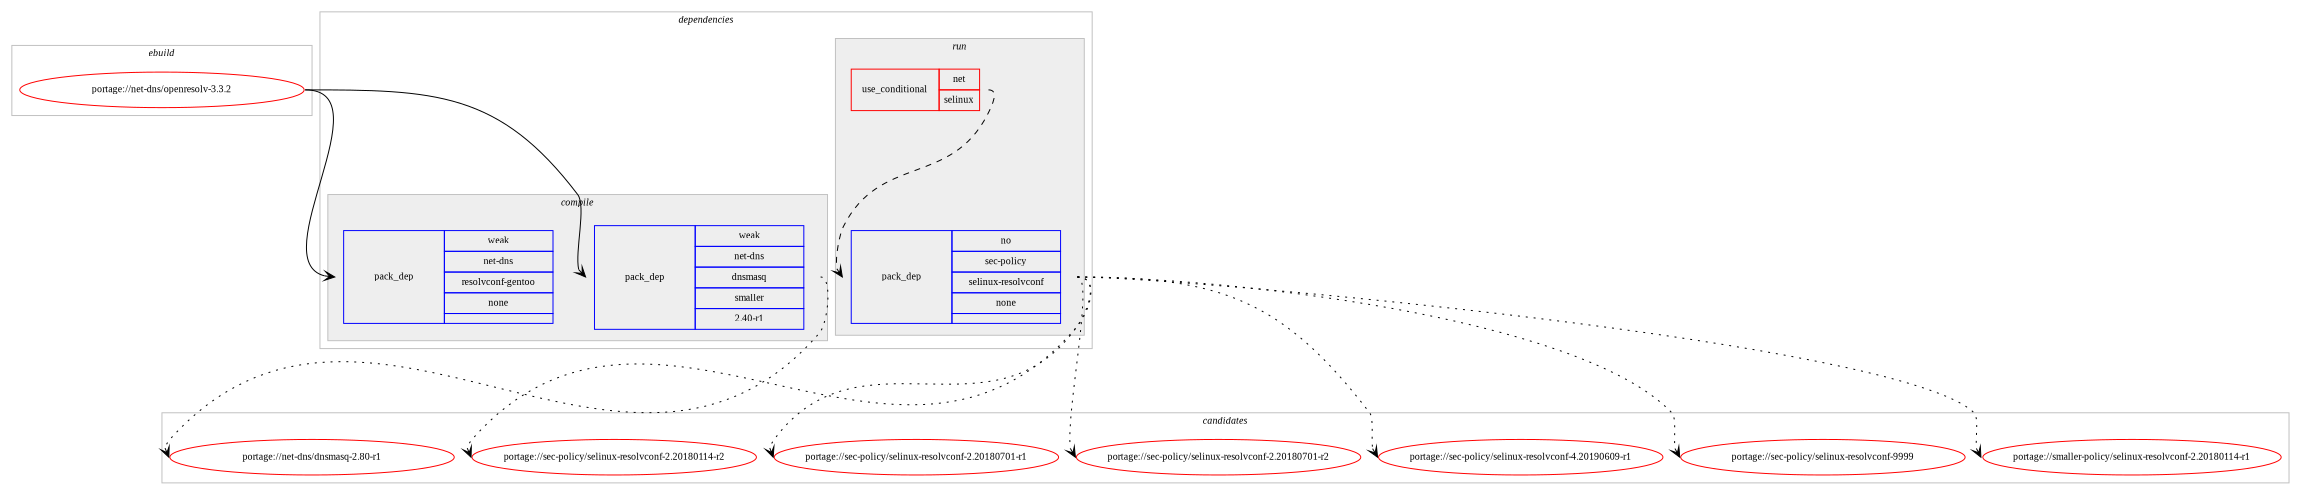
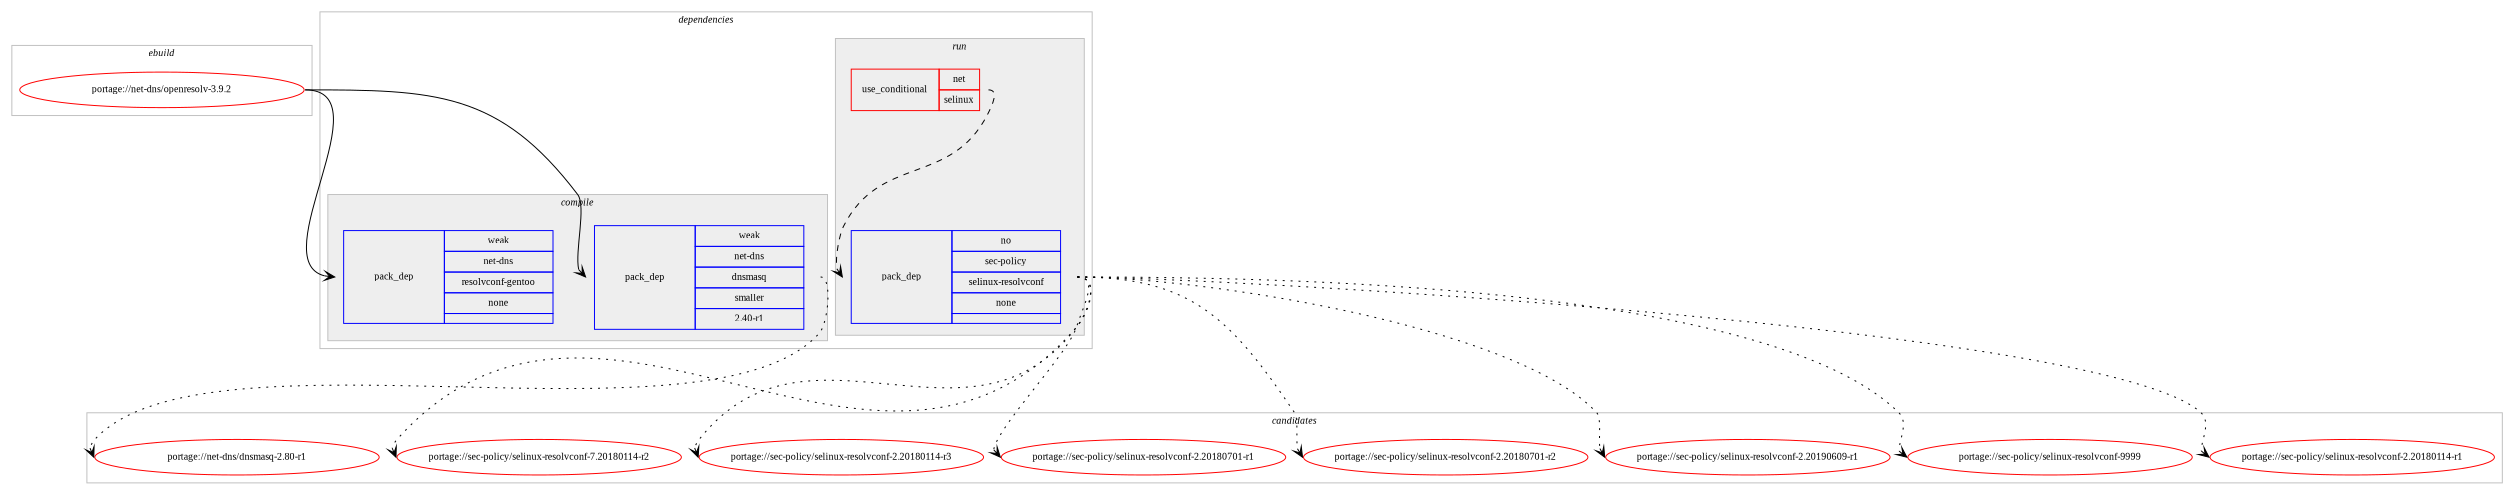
node "portage://net-dns/openresolv-3.3.2": label "portage://net-dns/openresolv-3.3.2" -> "portage://net-dns/openresolv-3.9.2"
node "portage://sec-policy/selinux-resolvconf-2.20180114-r2": label "portage://sec-policy/selinux-resolvconf-2.20180114-r2" -> "portage://sec-policy/selinux-resolvconf-7.20180114-r2"
node "portage://sec-policy/selinux-resolvconf-2.20180114-r3": added
node "portage://sec-policy/selinux-resolvconf-4.20190609-r1": label "portage://sec-policy/selinux-resolvconf-4.20190609-r1" -> "portage://sec-policy/selinux-resolvconf-2.20190609-r1"
node "portage://smaller-policy/selinux-resolvconf-2.20180114-r1": label "portage://smaller-policy/selinux-resolvconf-2.20180114-r1" -> "portage://sec-policy/selinux-resolvconf-2.20180114-r1"
